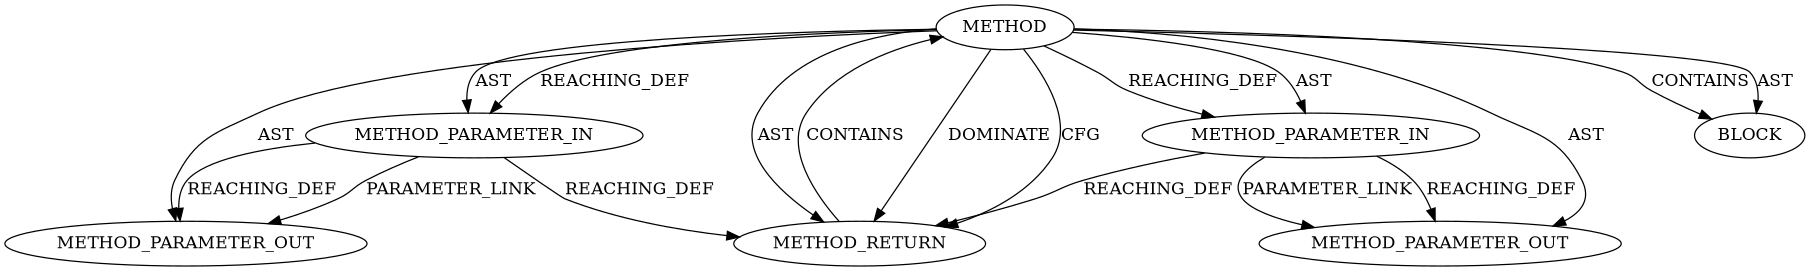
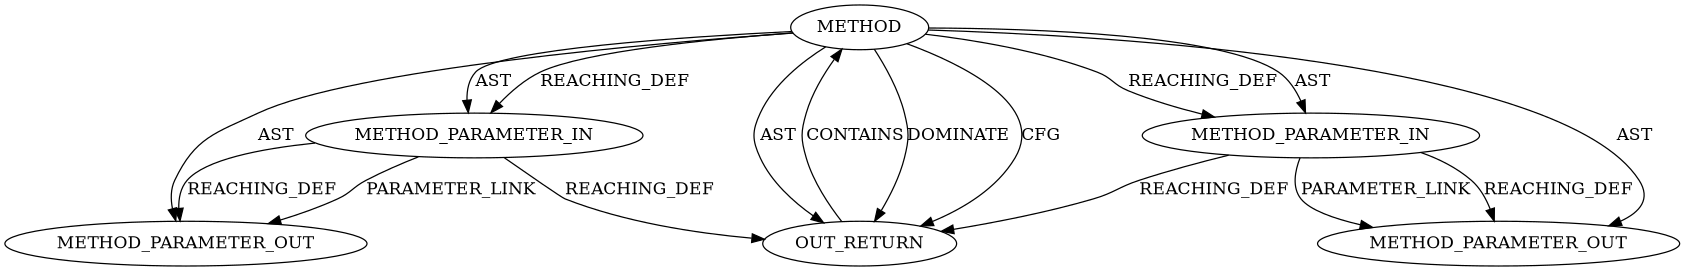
node "BLOCK": removed
node "METHOD_RETURN": label "METHOD_RETURN" -> "OUT_RETURN"
